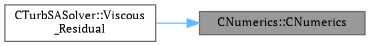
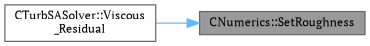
node "CNumerics::CNumerics": label "CNumerics::CNumerics" -> "CNumerics::SetRoughness"
